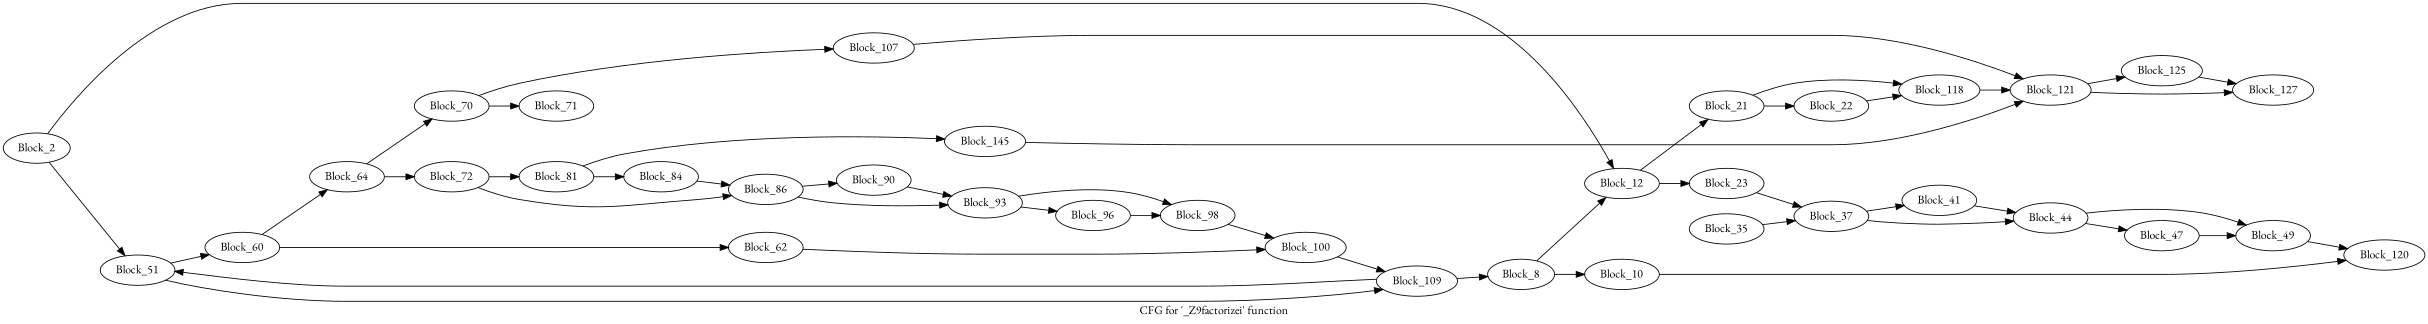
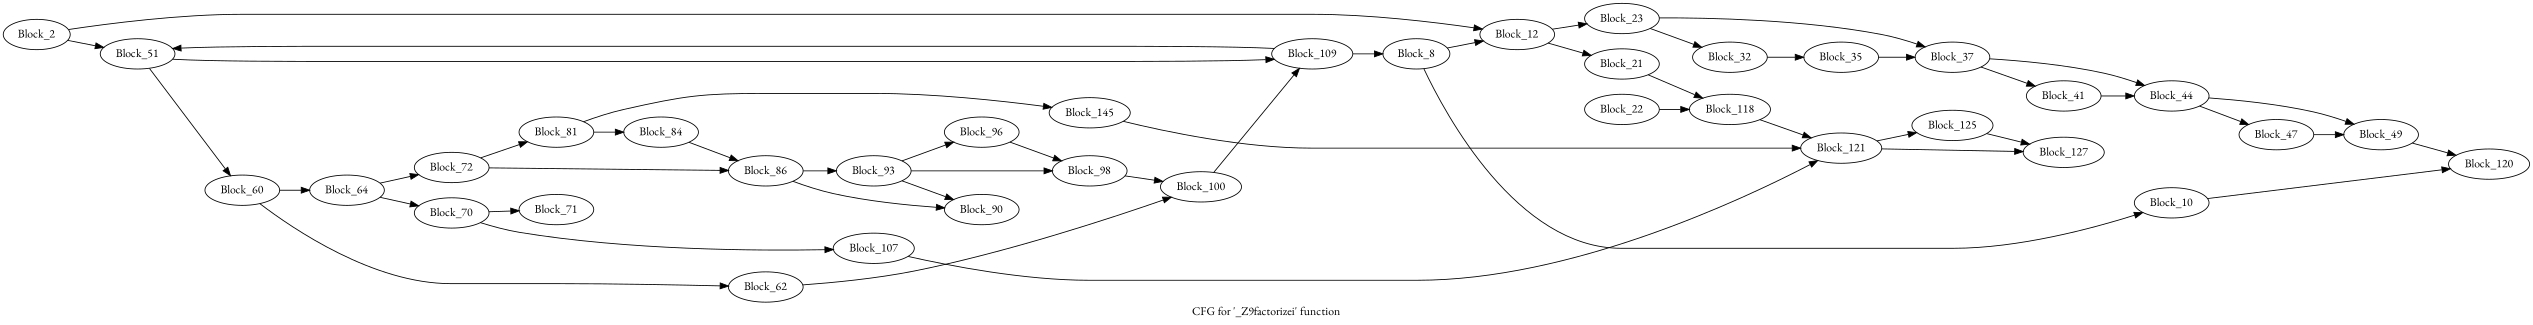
node "Block_32": added
edge "Block_21" -> "Block_22": removed
edge "Block_90" -> "Block_93": reversed
